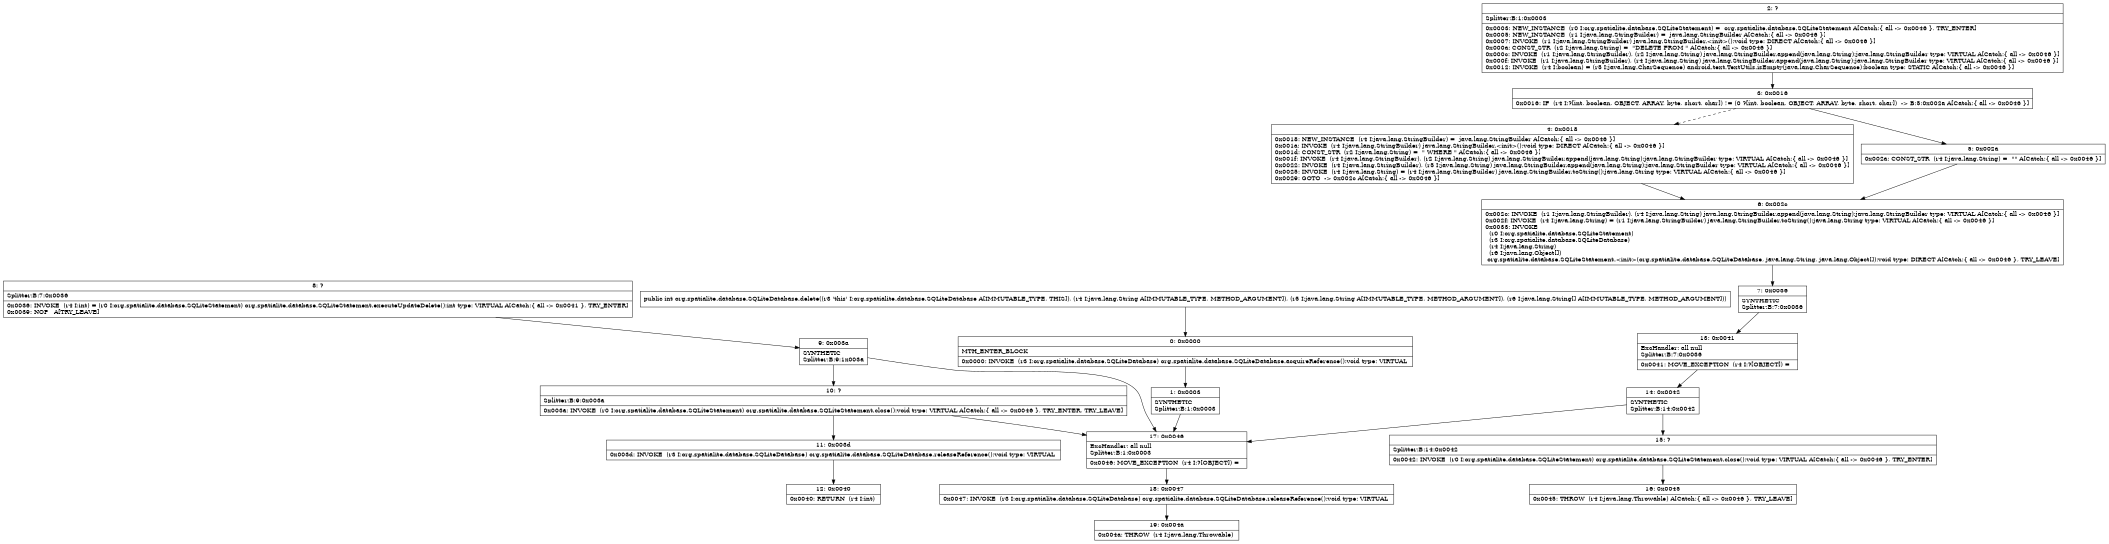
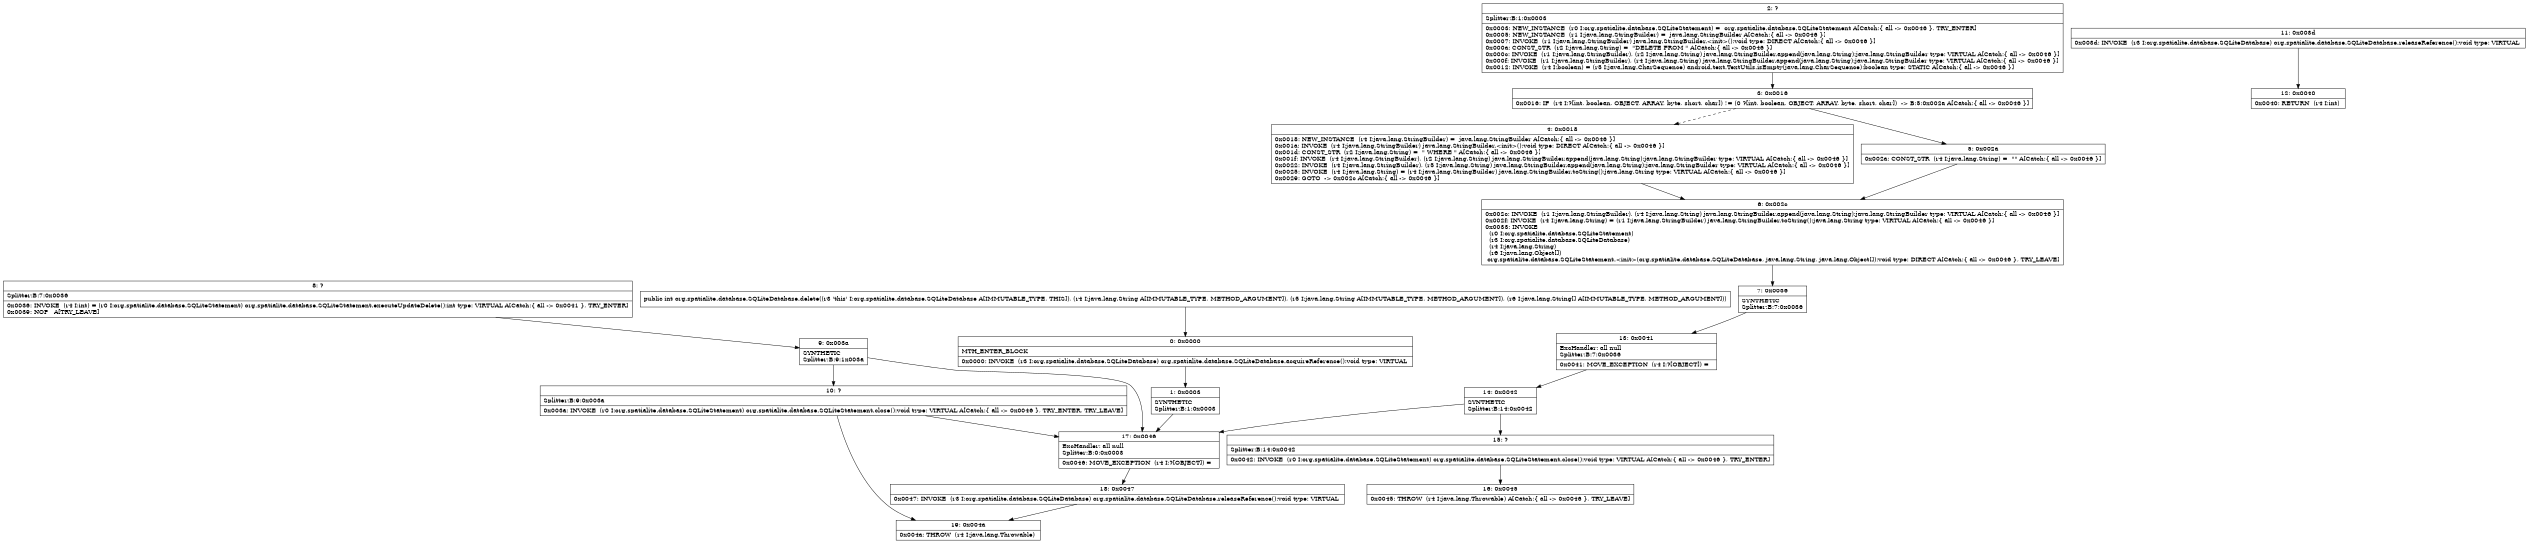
edge "10: ?" -> "11: 0x003d": now "10: ?" -> "19: 0x004a"
node "17: 0x0046": text "Splitter:B:1:0x0003" -> "Splitter:B:0:0x0003"
